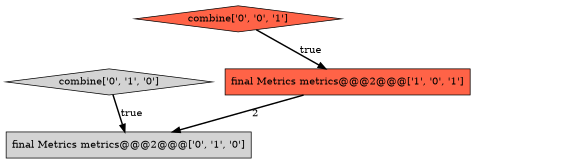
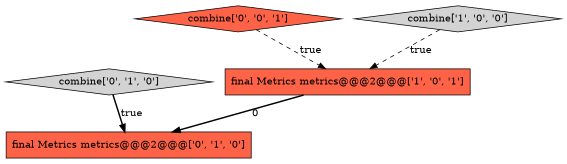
node "combine['1', '0', '0']": added
edge "combine['0', '0', '1']" -> "final Metrics metrics@@@2@@@['1', '0', '1']": style bold -> dashed
edge "final Metrics metrics@@@2@@@['1', '0', '1']" -> "final Metrics metrics@@@2@@@['0', '1', '0']": label "2" -> "0"
node "final Metrics metrics@@@2@@@['0', '1', '0']": fillcolor lightgray -> tomato
